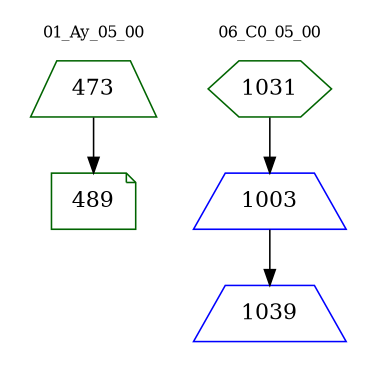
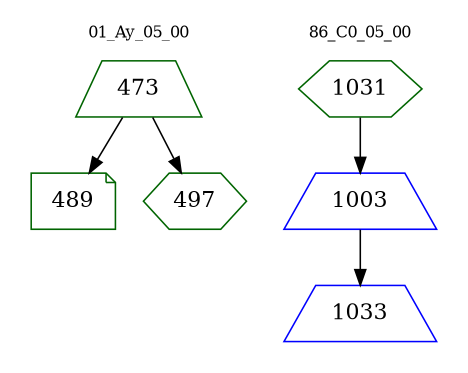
cluster "06_C0_05_00": label "06_C0_05_00" -> "86_C0_05_00"
node "497": added
node "1039": label "1039" -> "1033"
